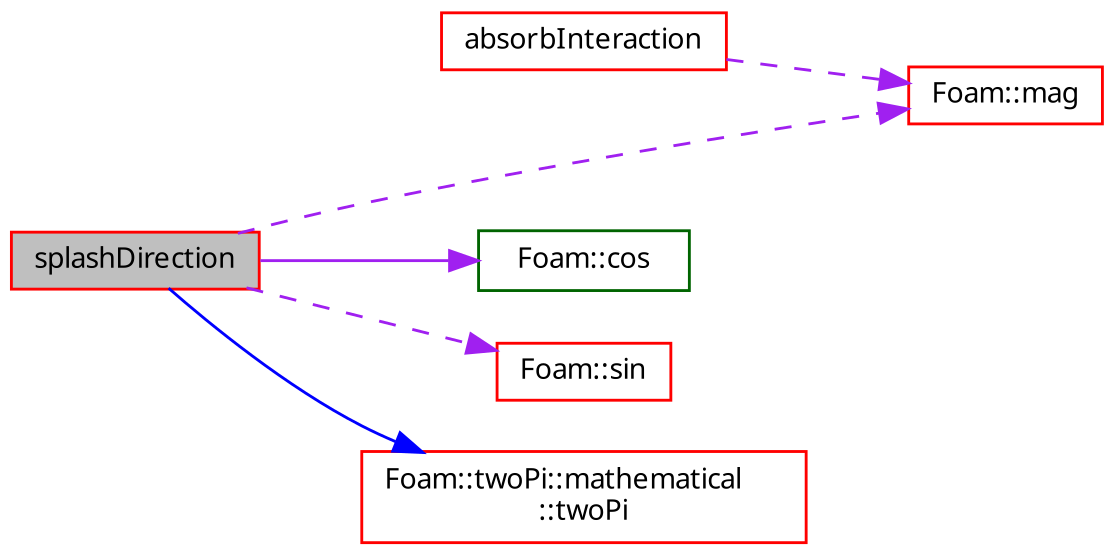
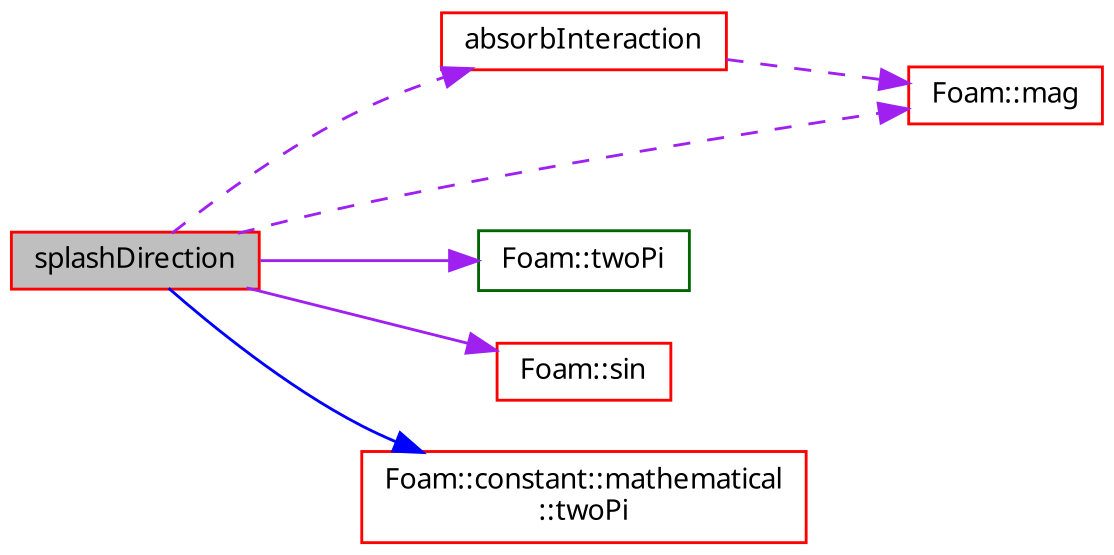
edge "splashDirection" -> "absorbInteraction": added
node "Foam::cos": label "Foam::cos" -> "Foam::twoPi"
edge "splashDirection" -> "Foam::sin": style dashed -> solid
node "Foam::twoPi::mathematical ::twoPi": label "Foam::twoPi::mathematical ::twoPi" -> "Foam::constant::mathematical ::twoPi"
